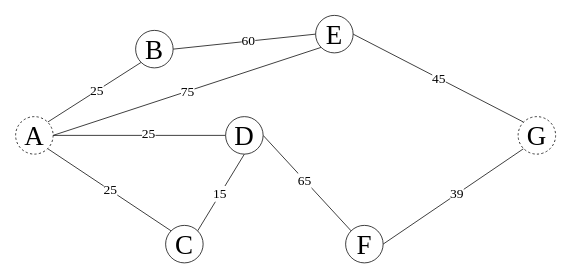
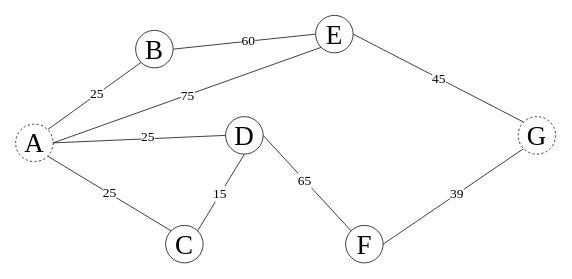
node "A": moved (34, 135) -> (34, 143)
